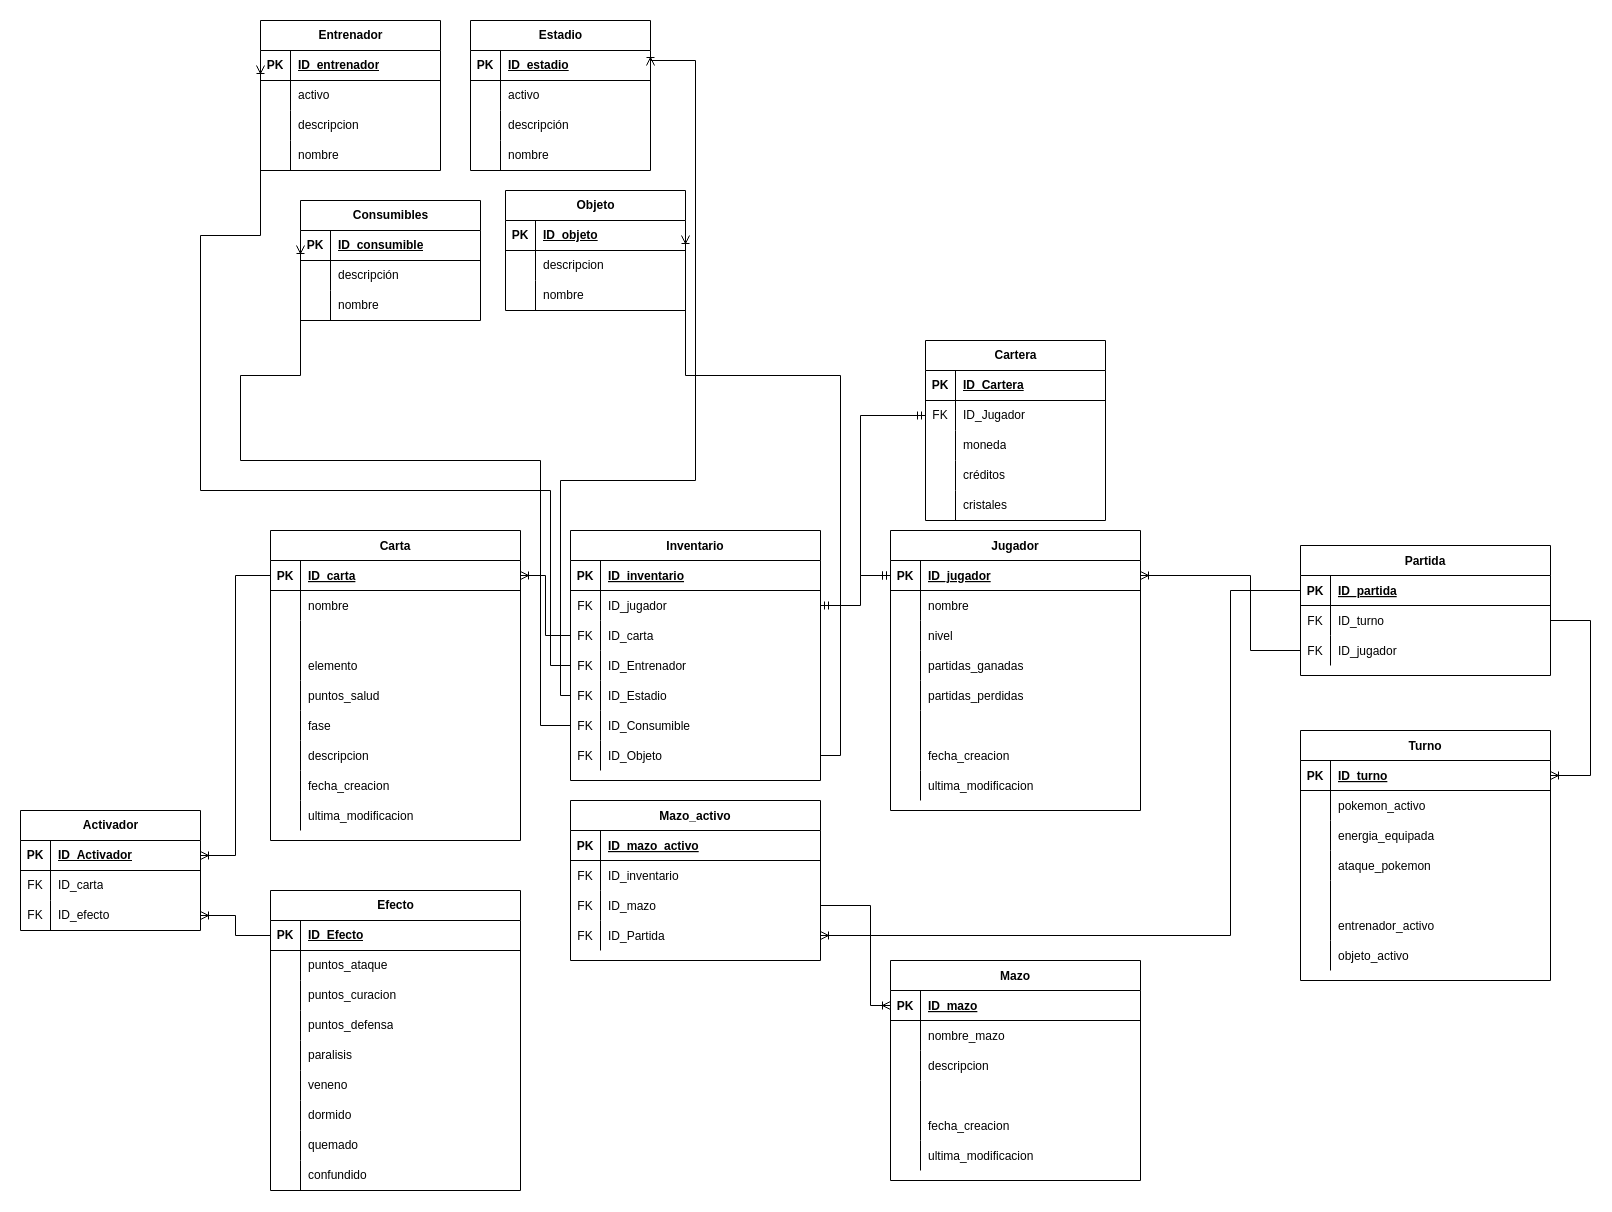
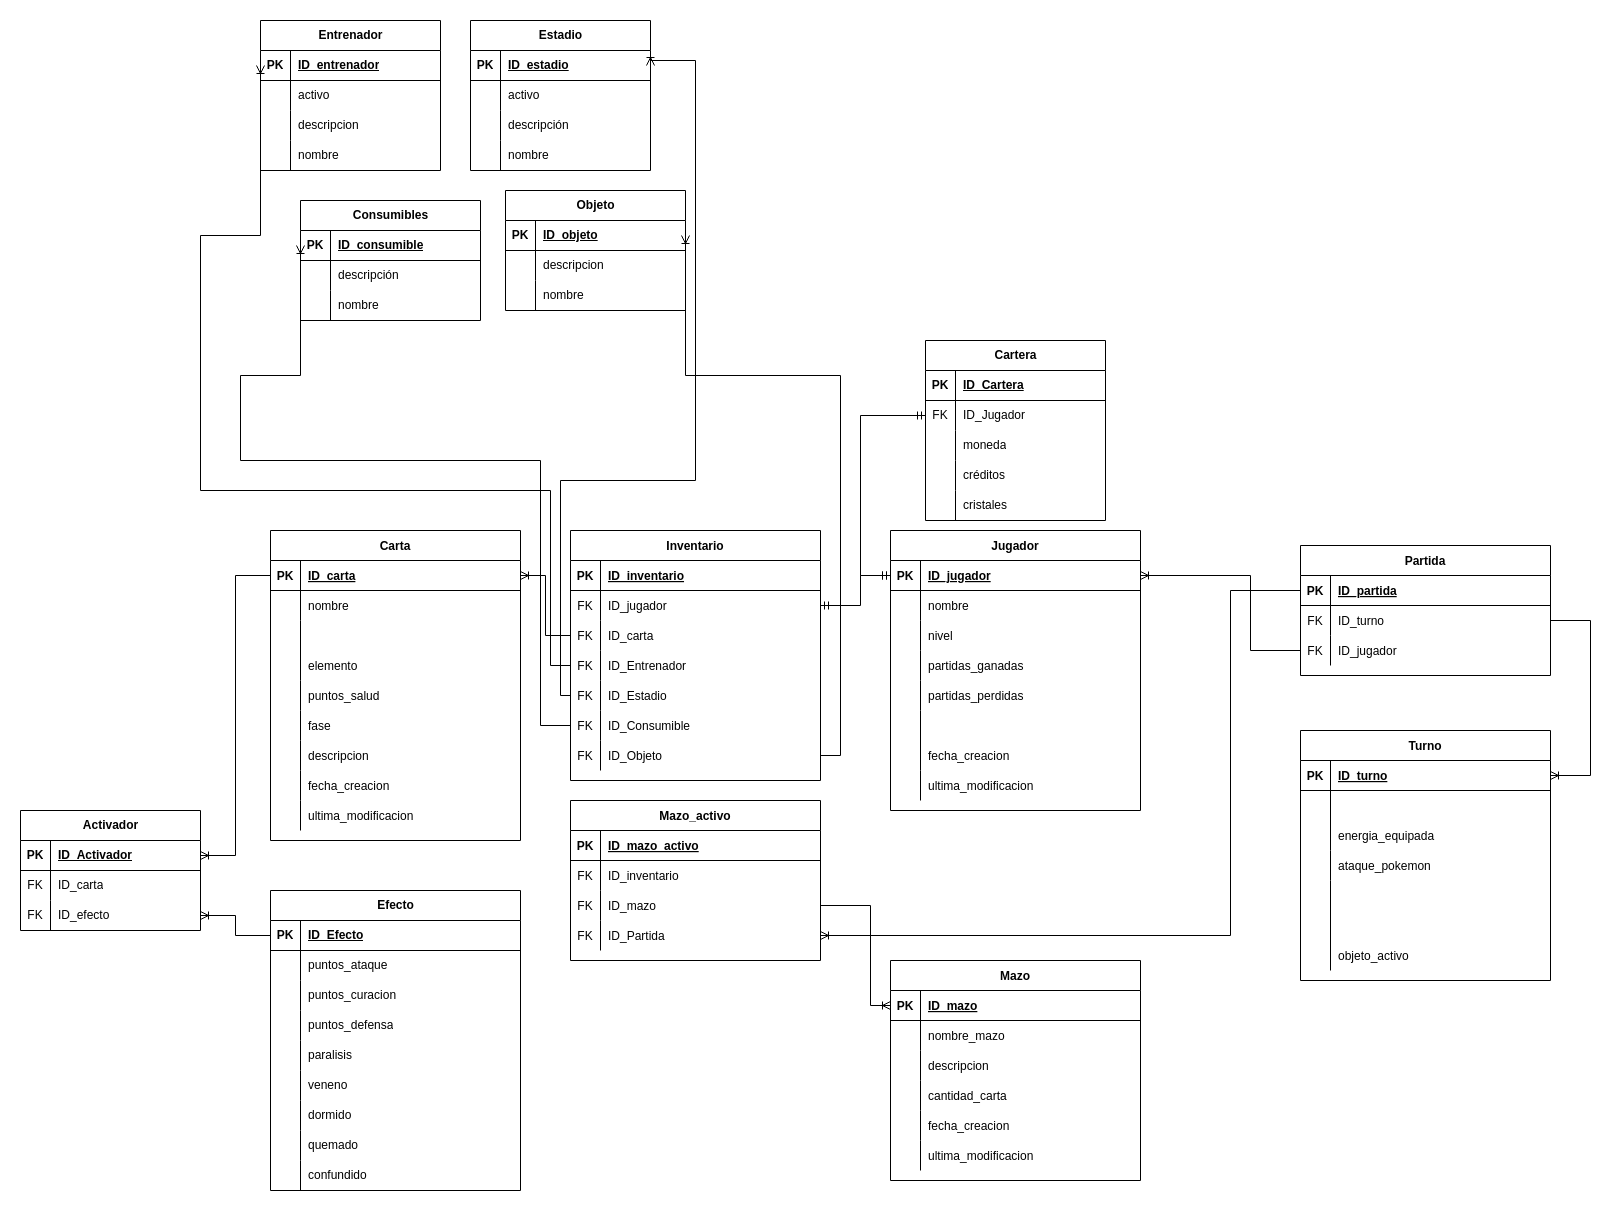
node "pokemon_activo": removed
node "entrenador_activo": removed
node "cantidad_carta": added
